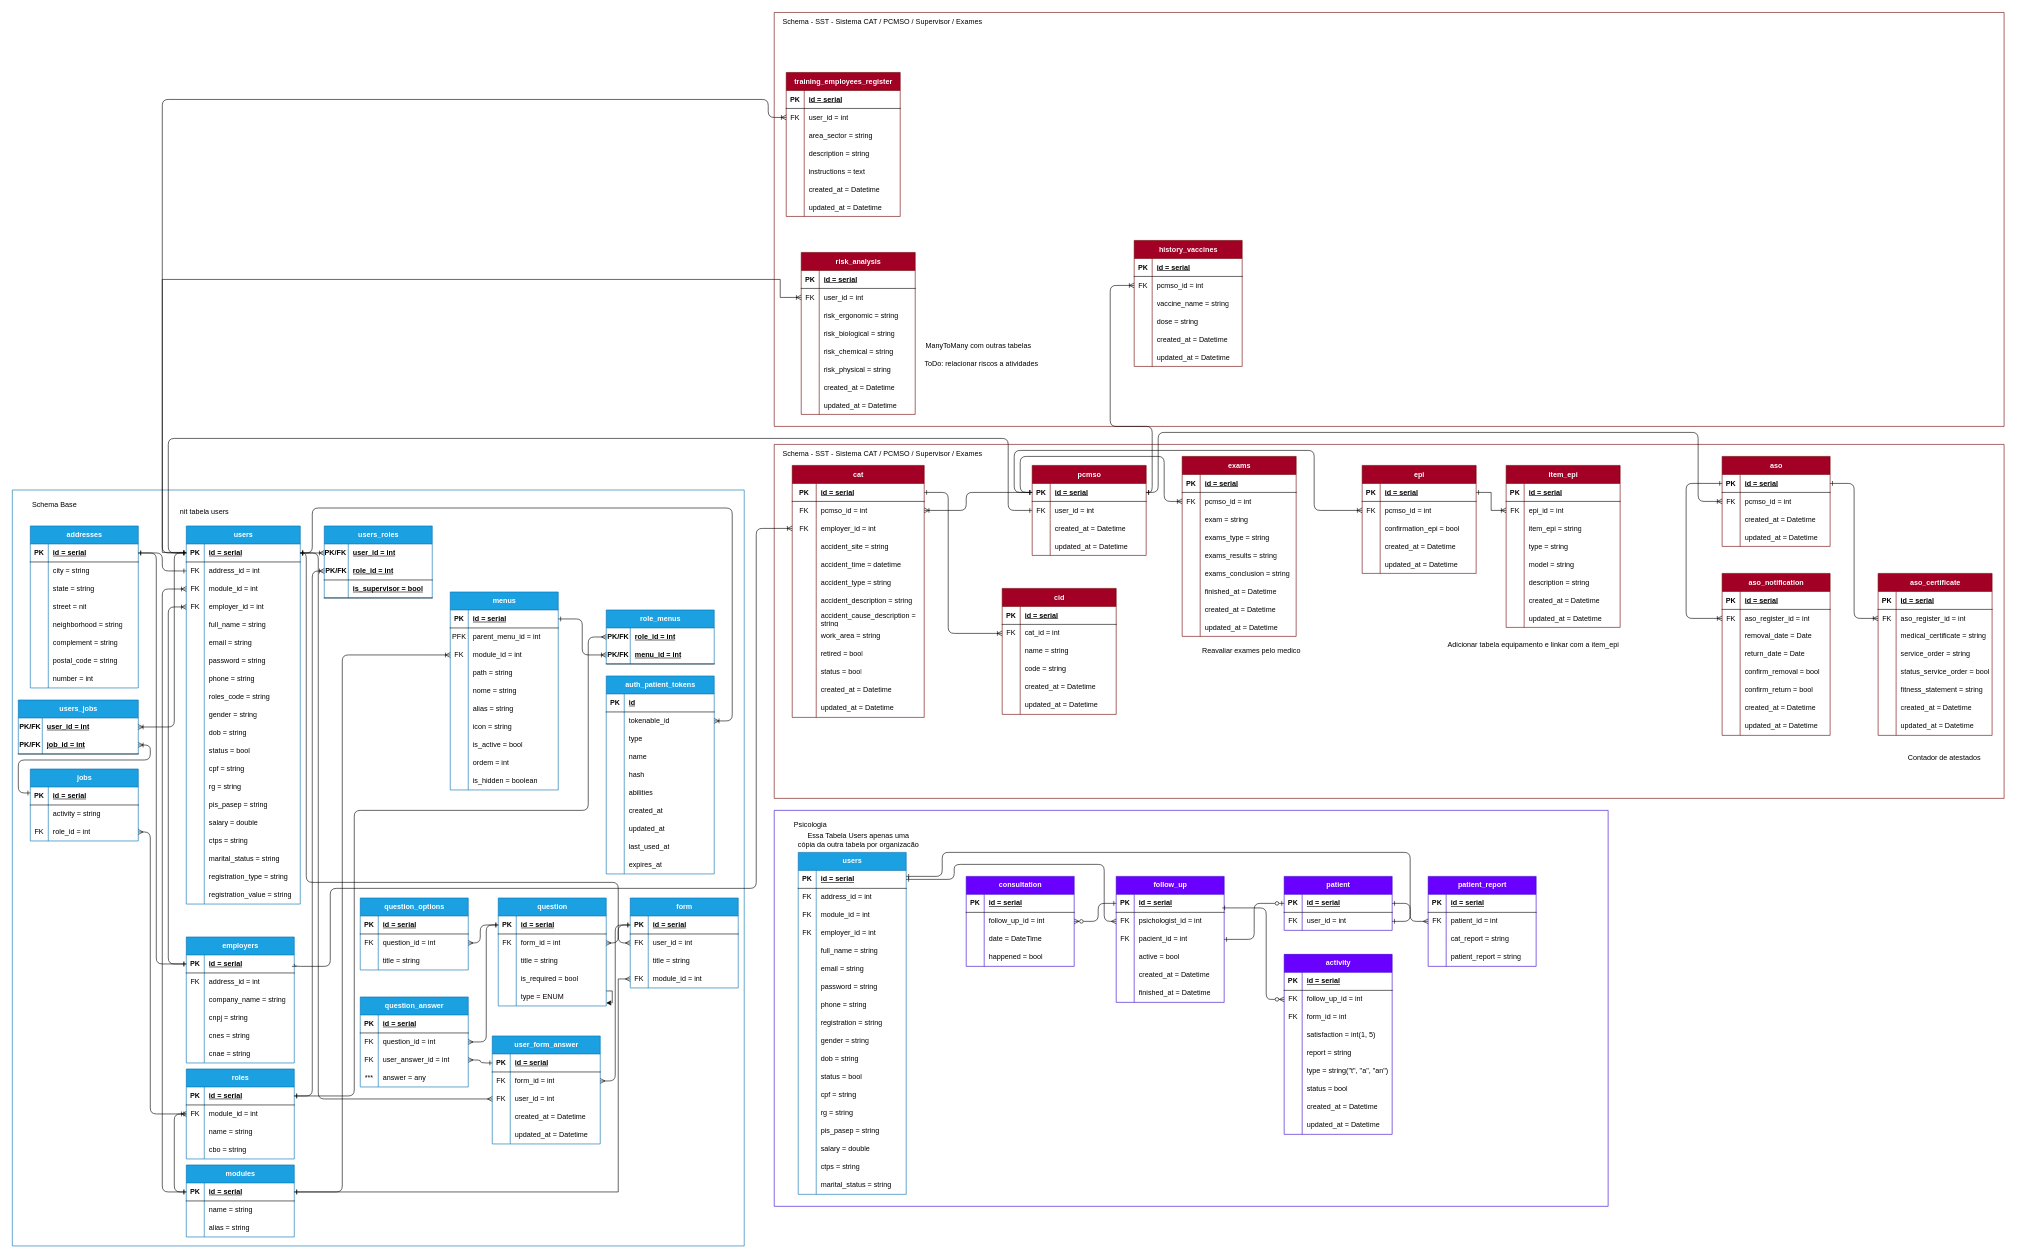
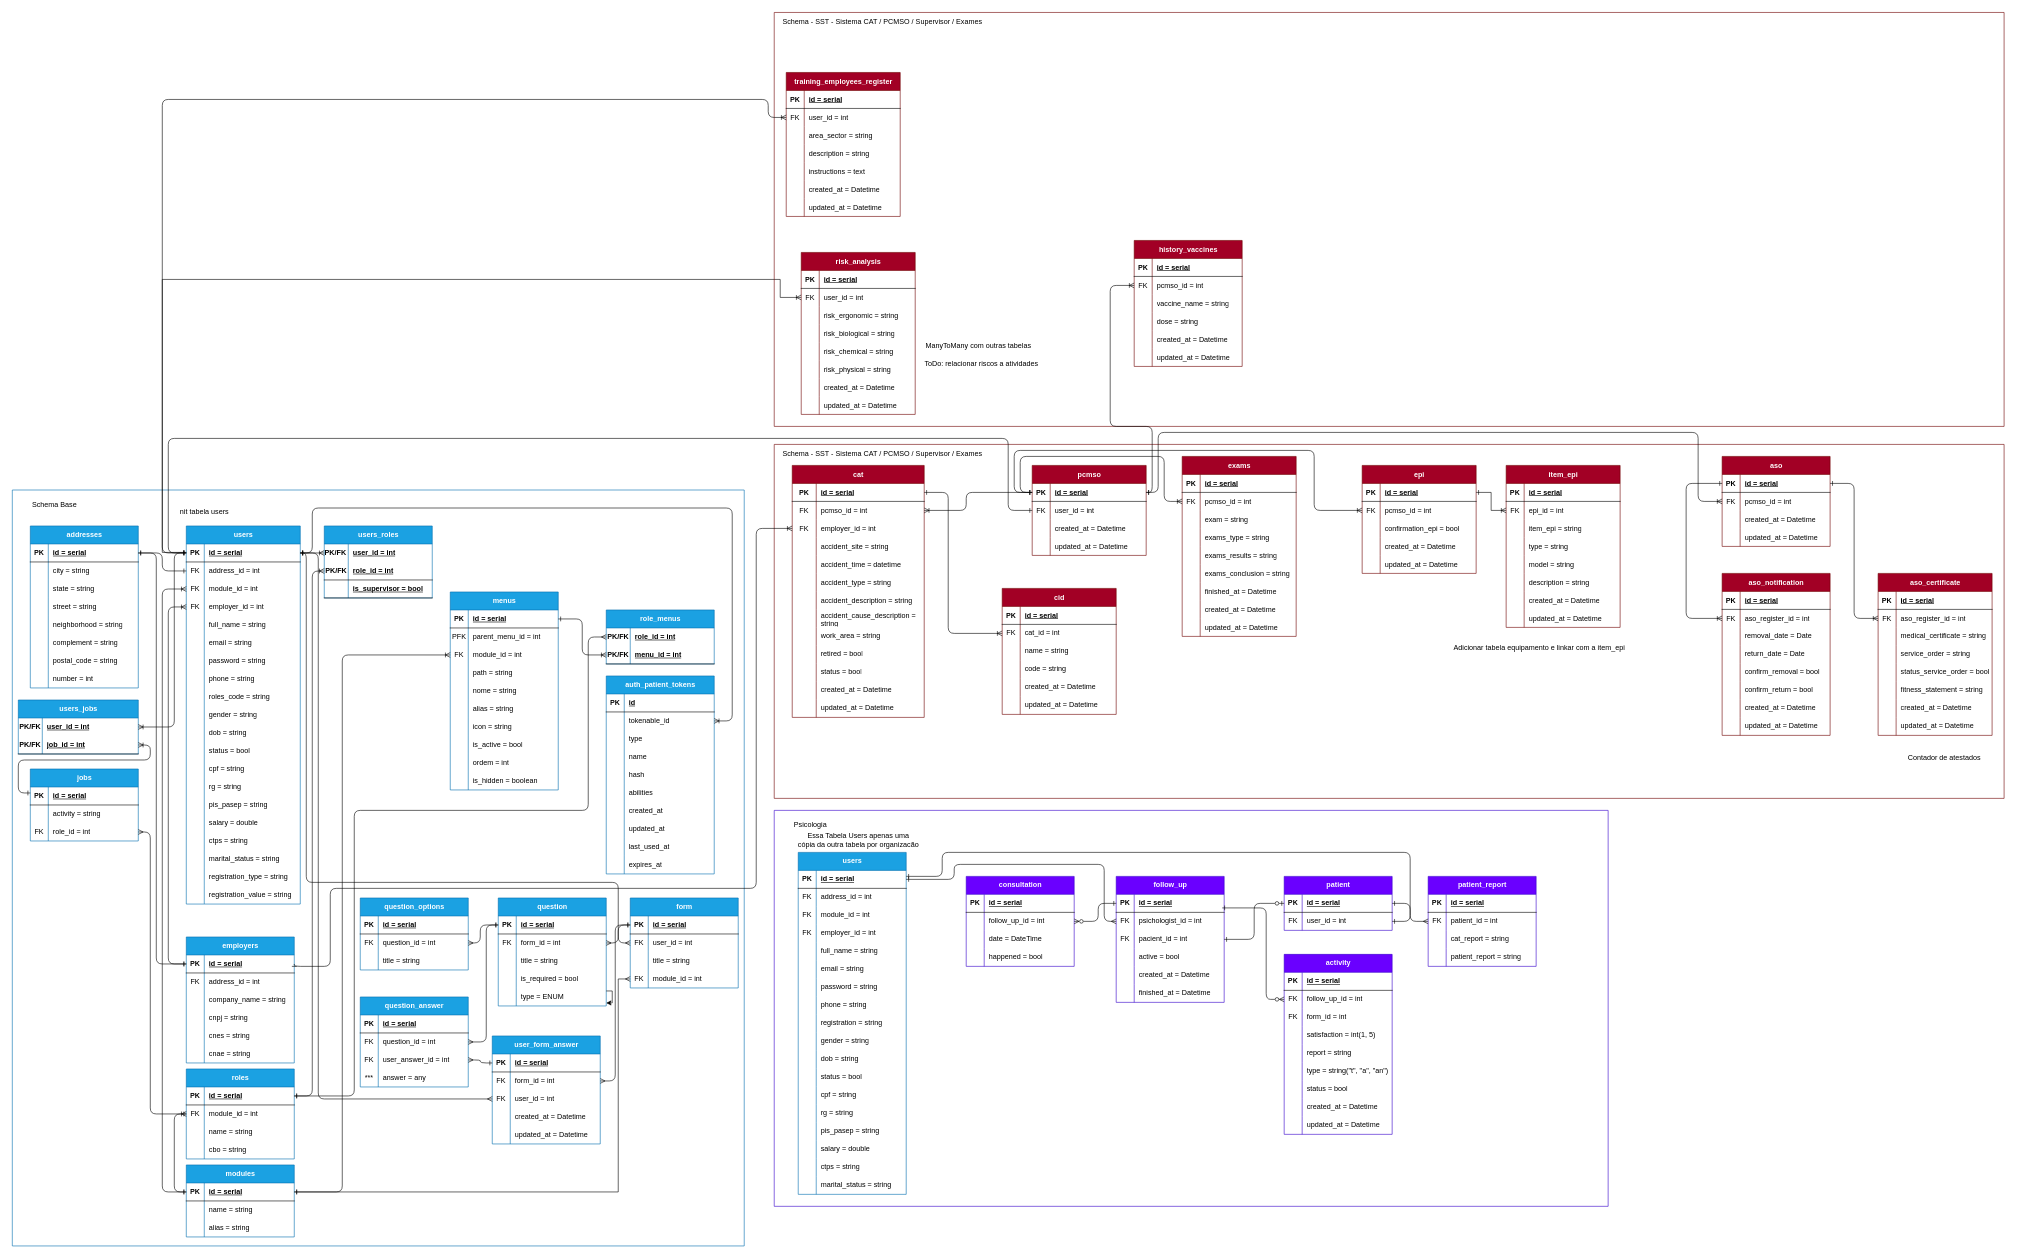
node "street = nit": label "street = nit" -> "street = string"
node "Adicionar tabela equipamento e linkar com a item_epi": moved (1533, 645) -> (1539, 648)
node "Reavaliar exames pelo medico": removed
